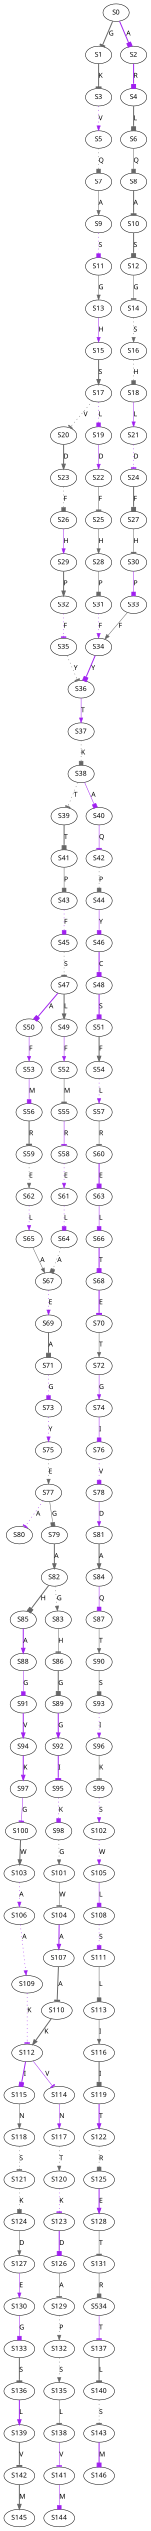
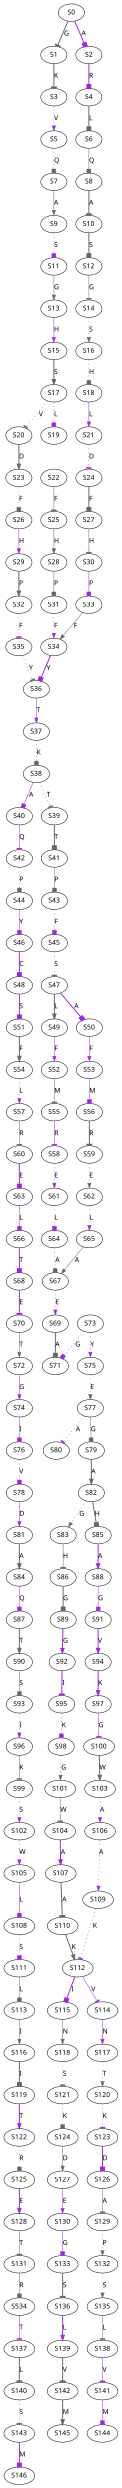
edge "S19" -> "S22": removed, label "D"
edge "S71" -> "S73": reversed
edge "S87" -> "S90": style solid -> bold
